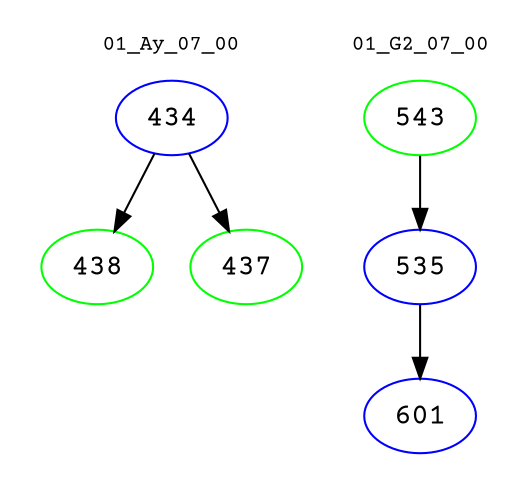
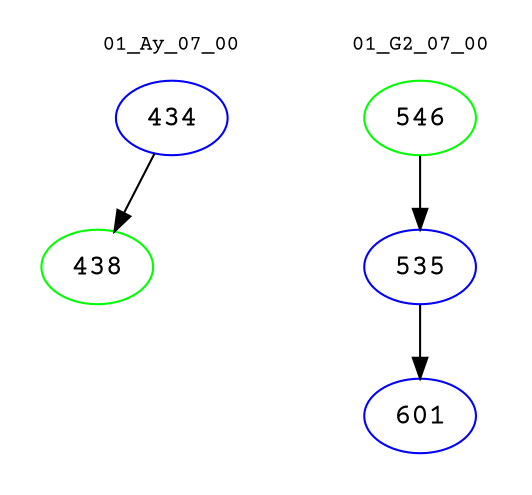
node "543": label "543" -> "546"
node "437": removed
